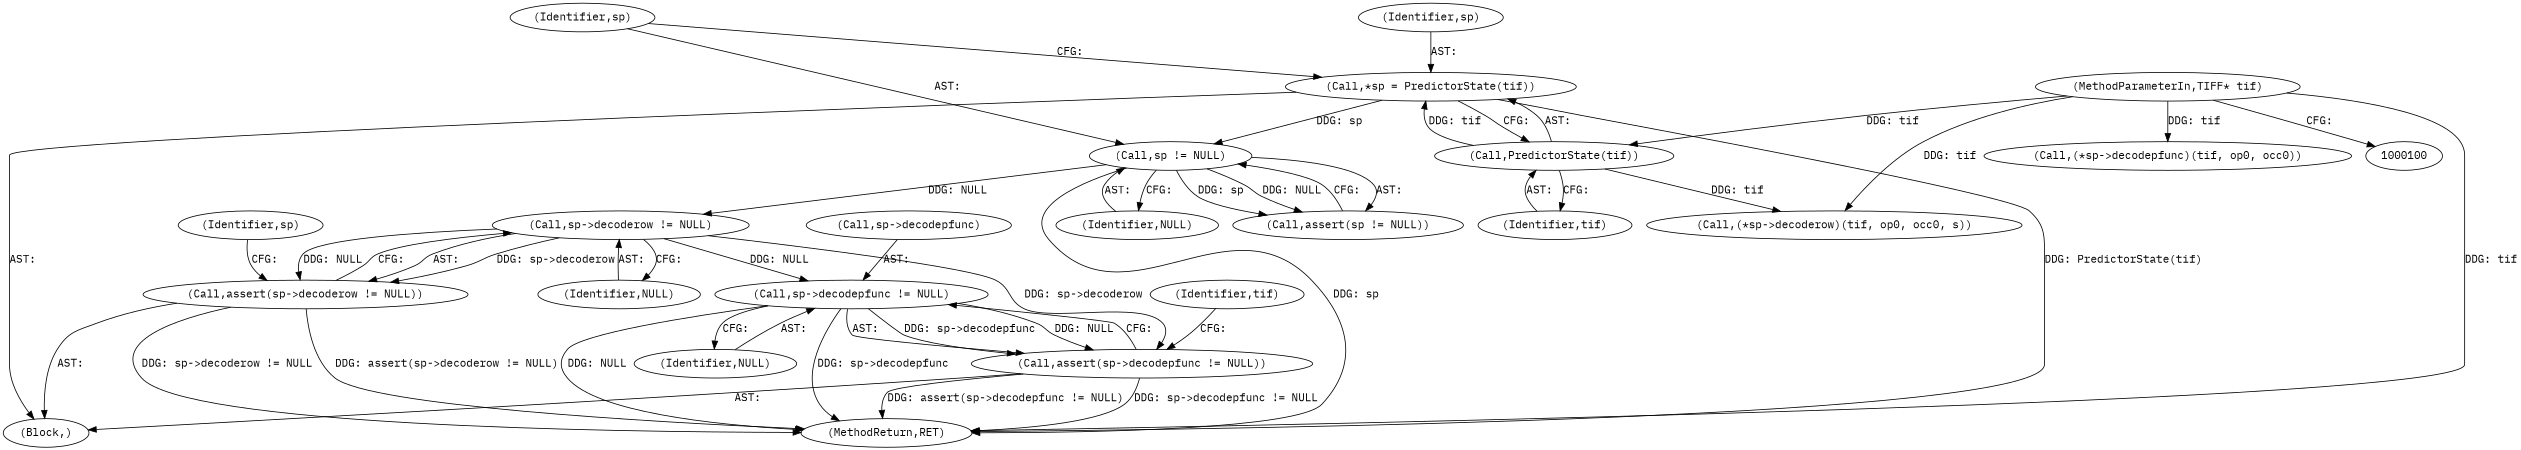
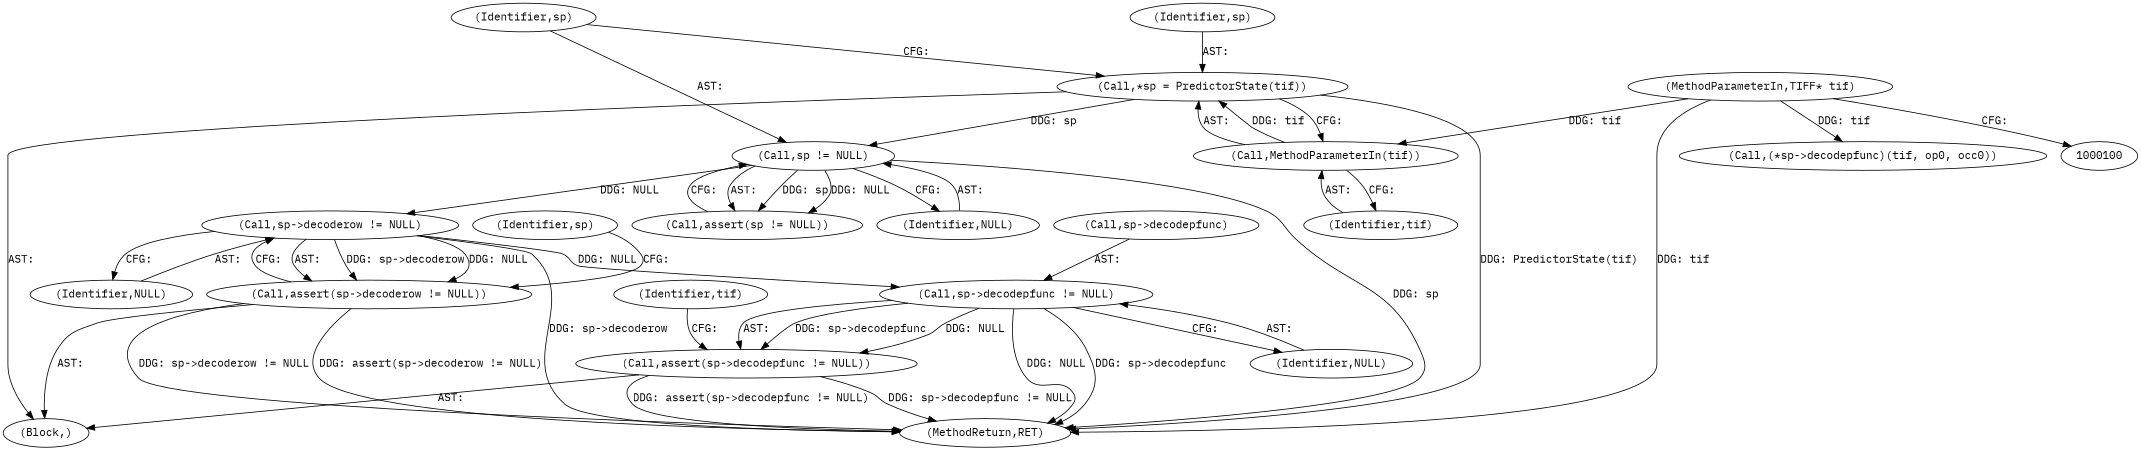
node "(Call,PredictorState(tif))": label "(Call,PredictorState(tif))" -> "(Call,MethodParameterIn(tif))"
node "(Call,(*sp->decoderow)(tif, op0, occ0, s))": removed
edge "(Call,sp->decoderow != NULL)" -> "(Call,assert(sp->decodepfunc != NULL))": now "(Call,sp->decoderow != NULL)" -> "(MethodReturn,RET)"
edge "(Call,assert(sp->decodepfunc != NULL))" -> "(Call,sp->decodepfunc != NULL)": removed, label "CFG:"
